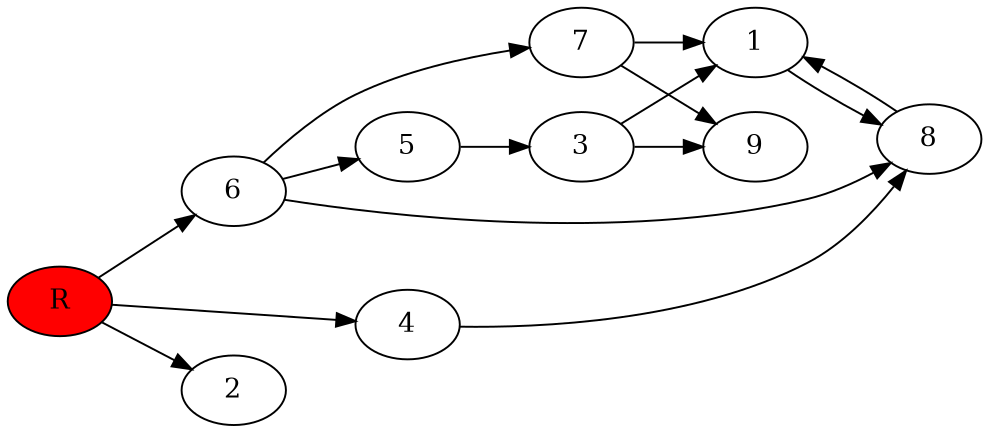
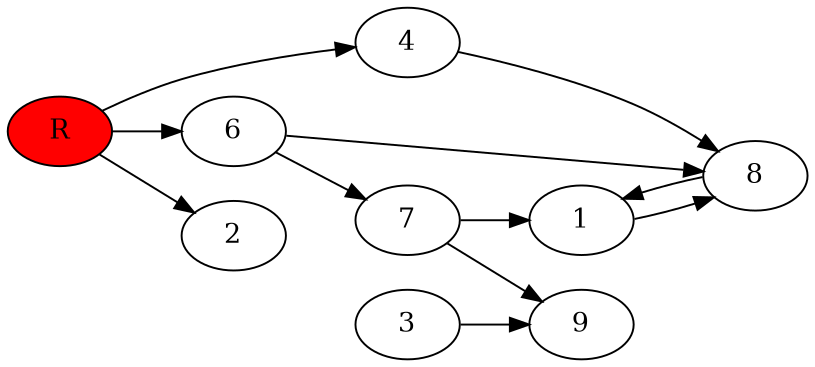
edge "3" -> "1": removed
node "5": removed
